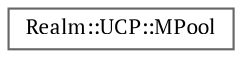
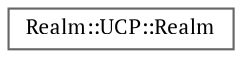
node "Realm::UCP::MPool": label "Realm::UCP::MPool" -> "Realm::UCP::Realm"
